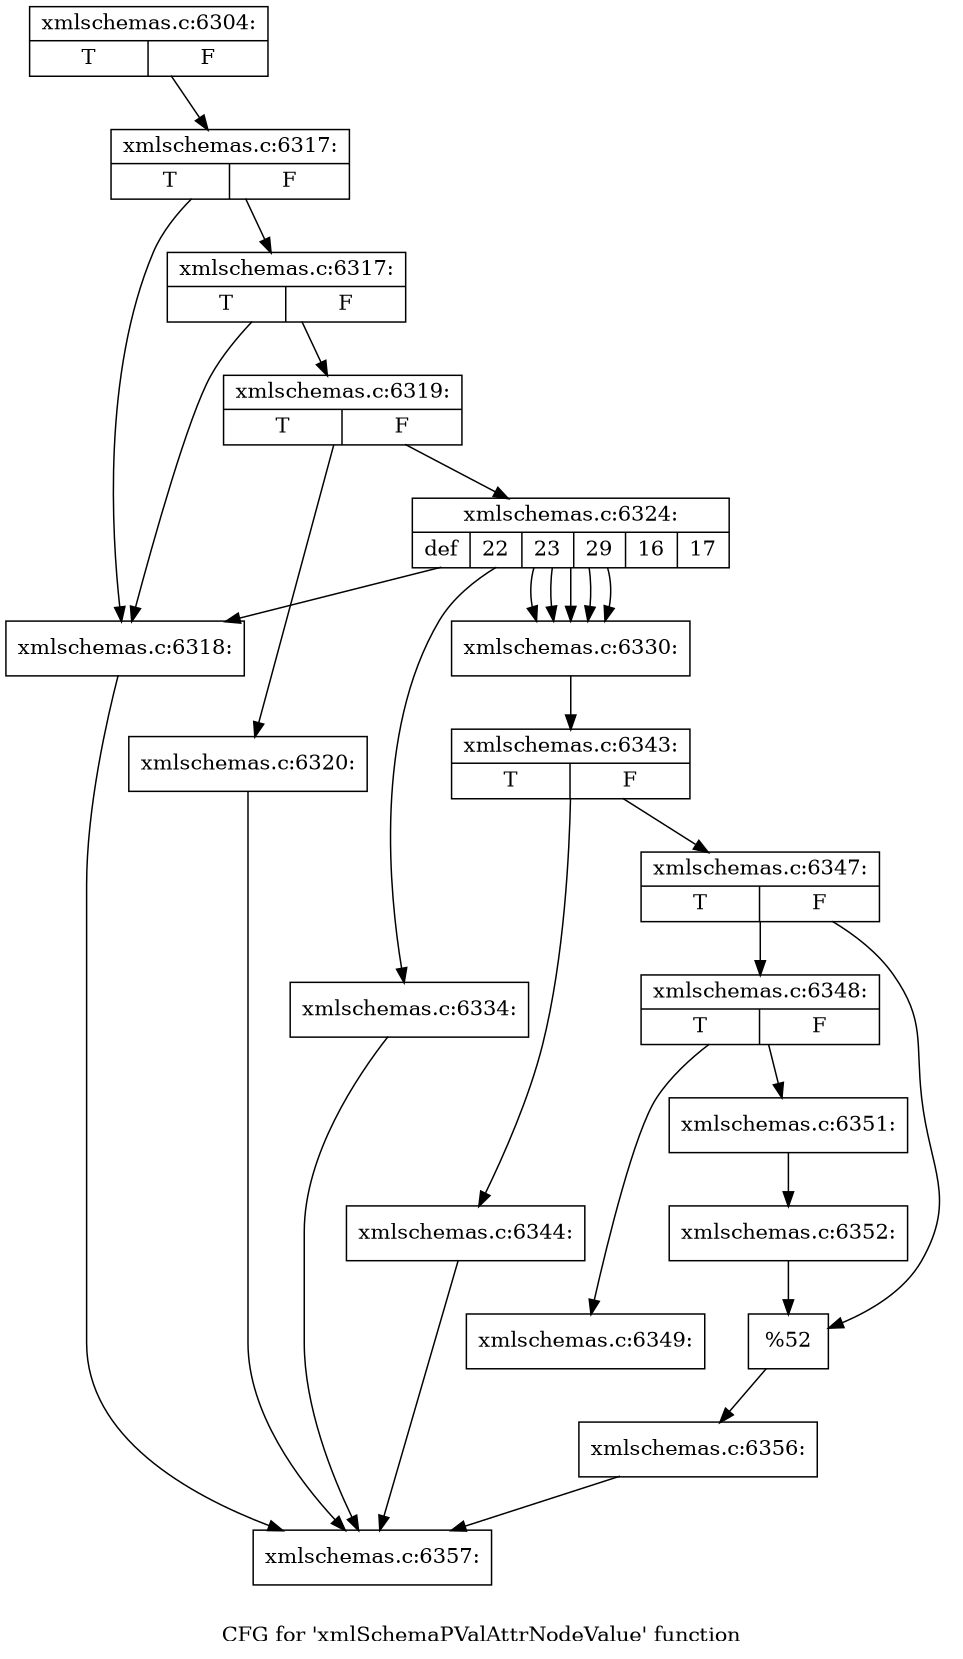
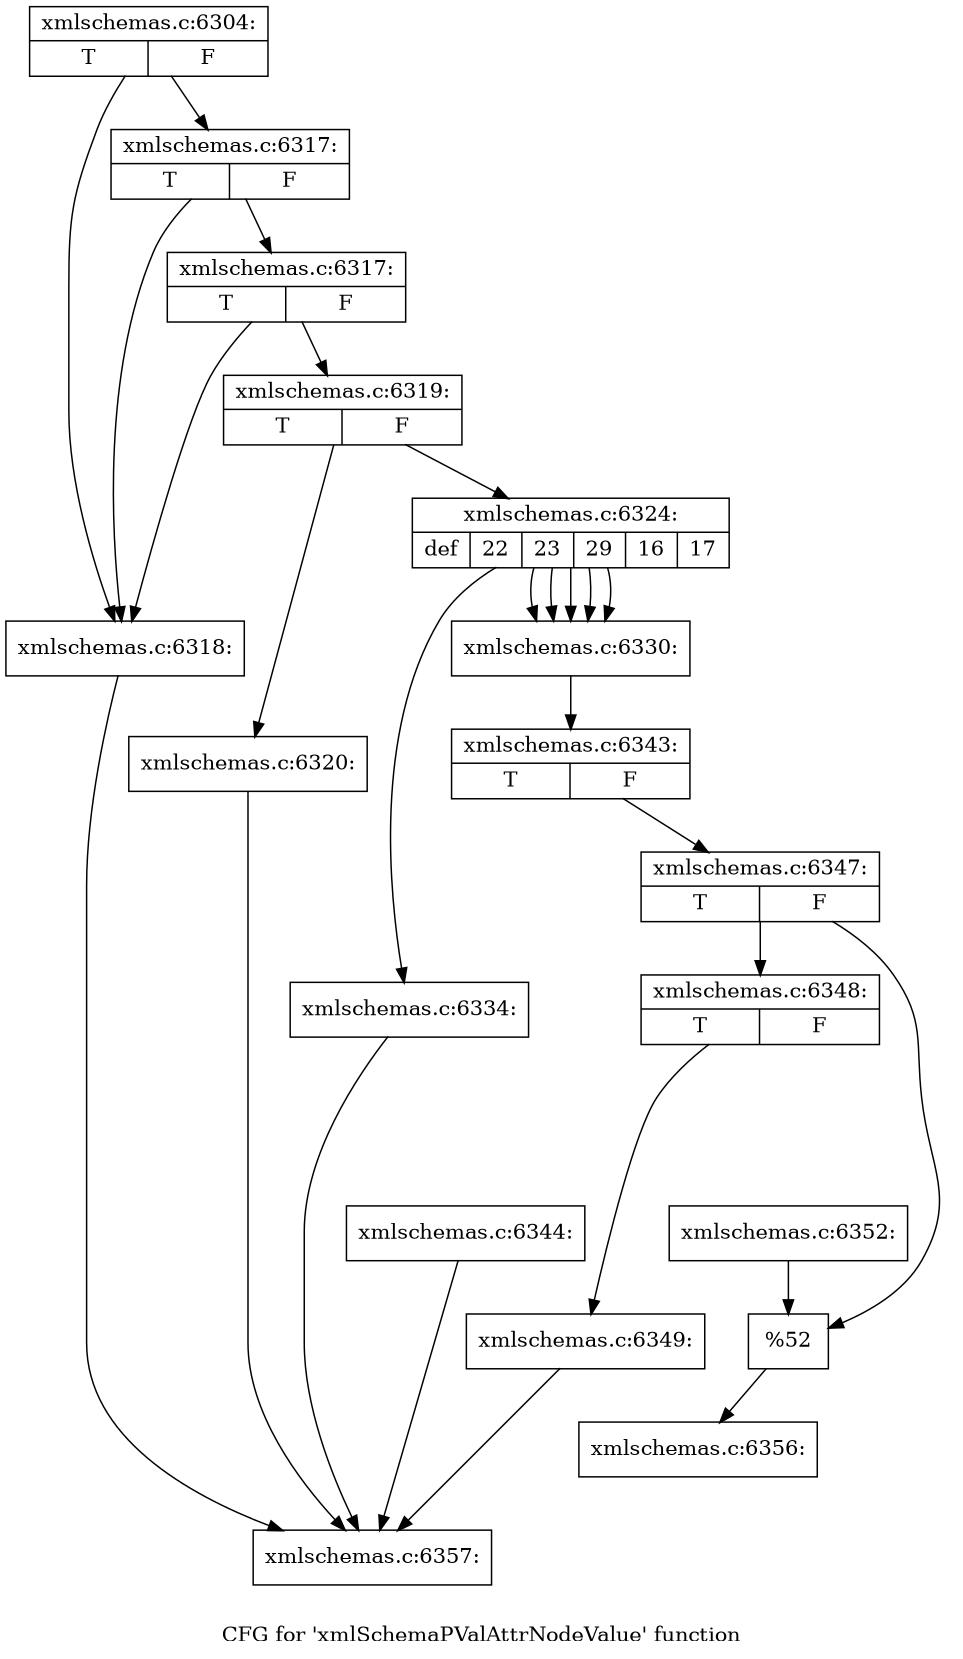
edge "xmlschemas.c:6324:" -> "xmlschemas.c:6318:": now "xmlschemas.c:6304:" -> "xmlschemas.c:6318:"
edge "xmlschemas.c:6343:" -> "xmlschemas.c:6344:": removed
node "xmlschemas.c:6351:": removed
edge "xmlschemas.c:6356:" -> "xmlschemas.c:6357:": now "xmlschemas.c:6349:" -> "xmlschemas.c:6357:"
